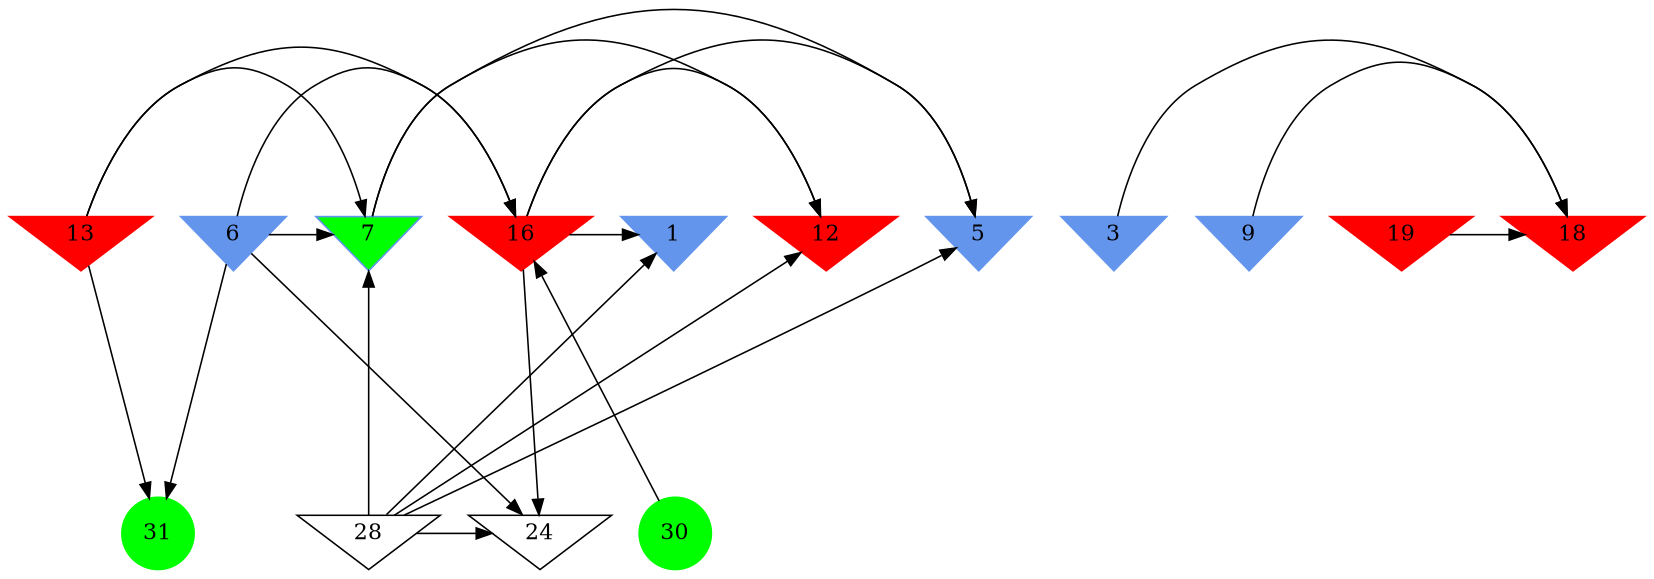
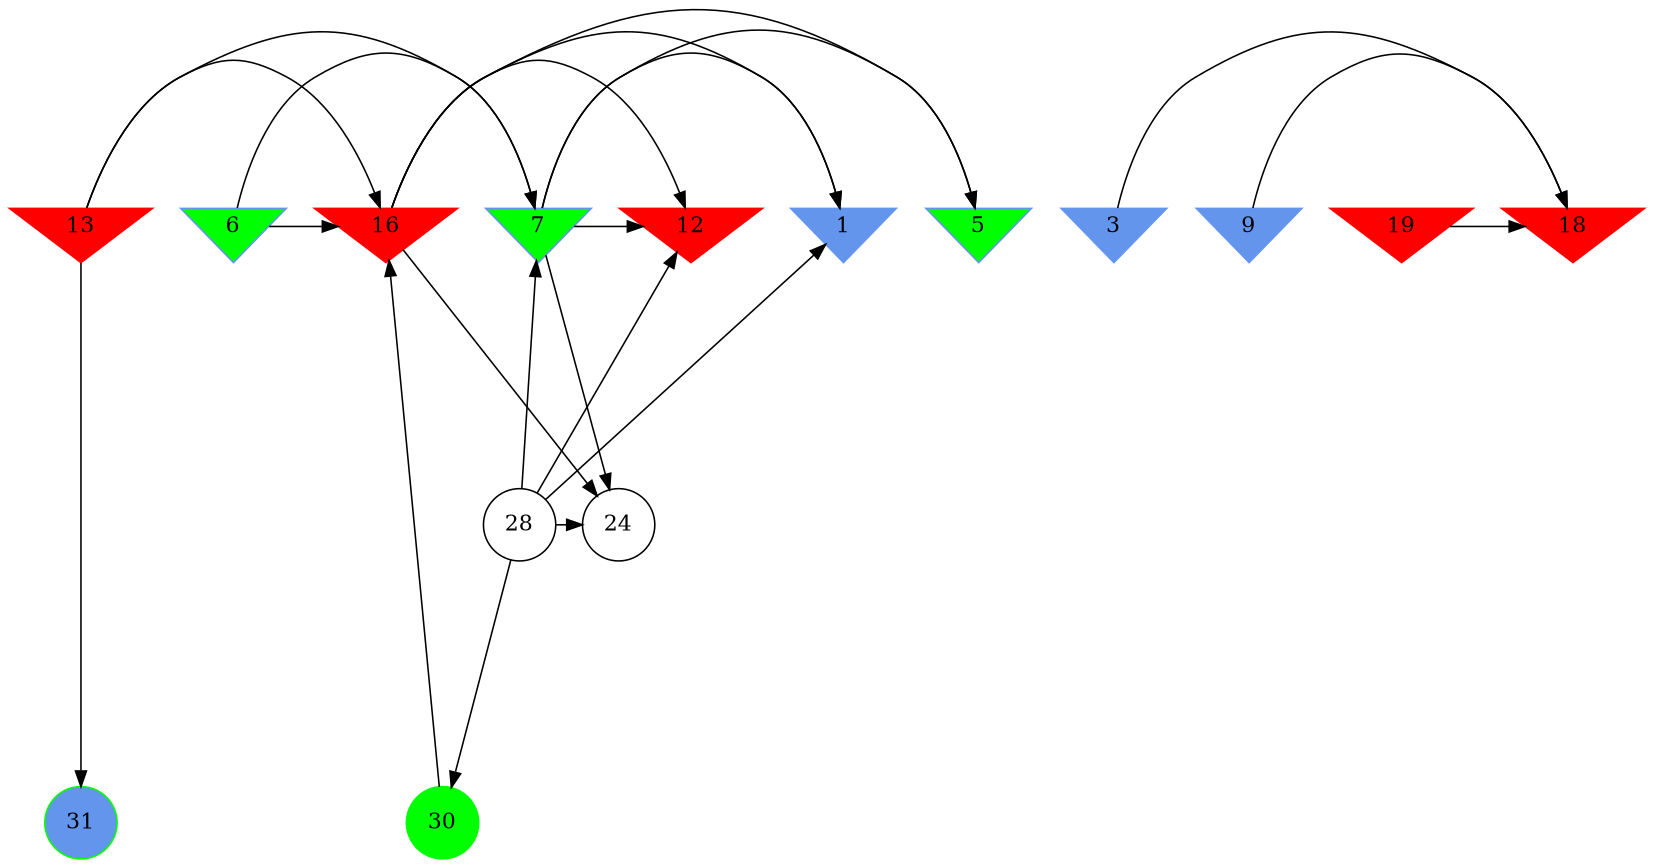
edge "7" -> "1": added
node "6": fillcolor cornflowerblue -> green
node "5": fillcolor cornflowerblue -> green
edge "6" -> "31": removed
edge "6" -> "24": now "7" -> "24"
edge "28" -> "5": now "28" -> "30"
node "31": fillcolor green -> cornflowerblue
node "28": shape invtriangle -> circle
node "24": shape invtriangle -> circle
